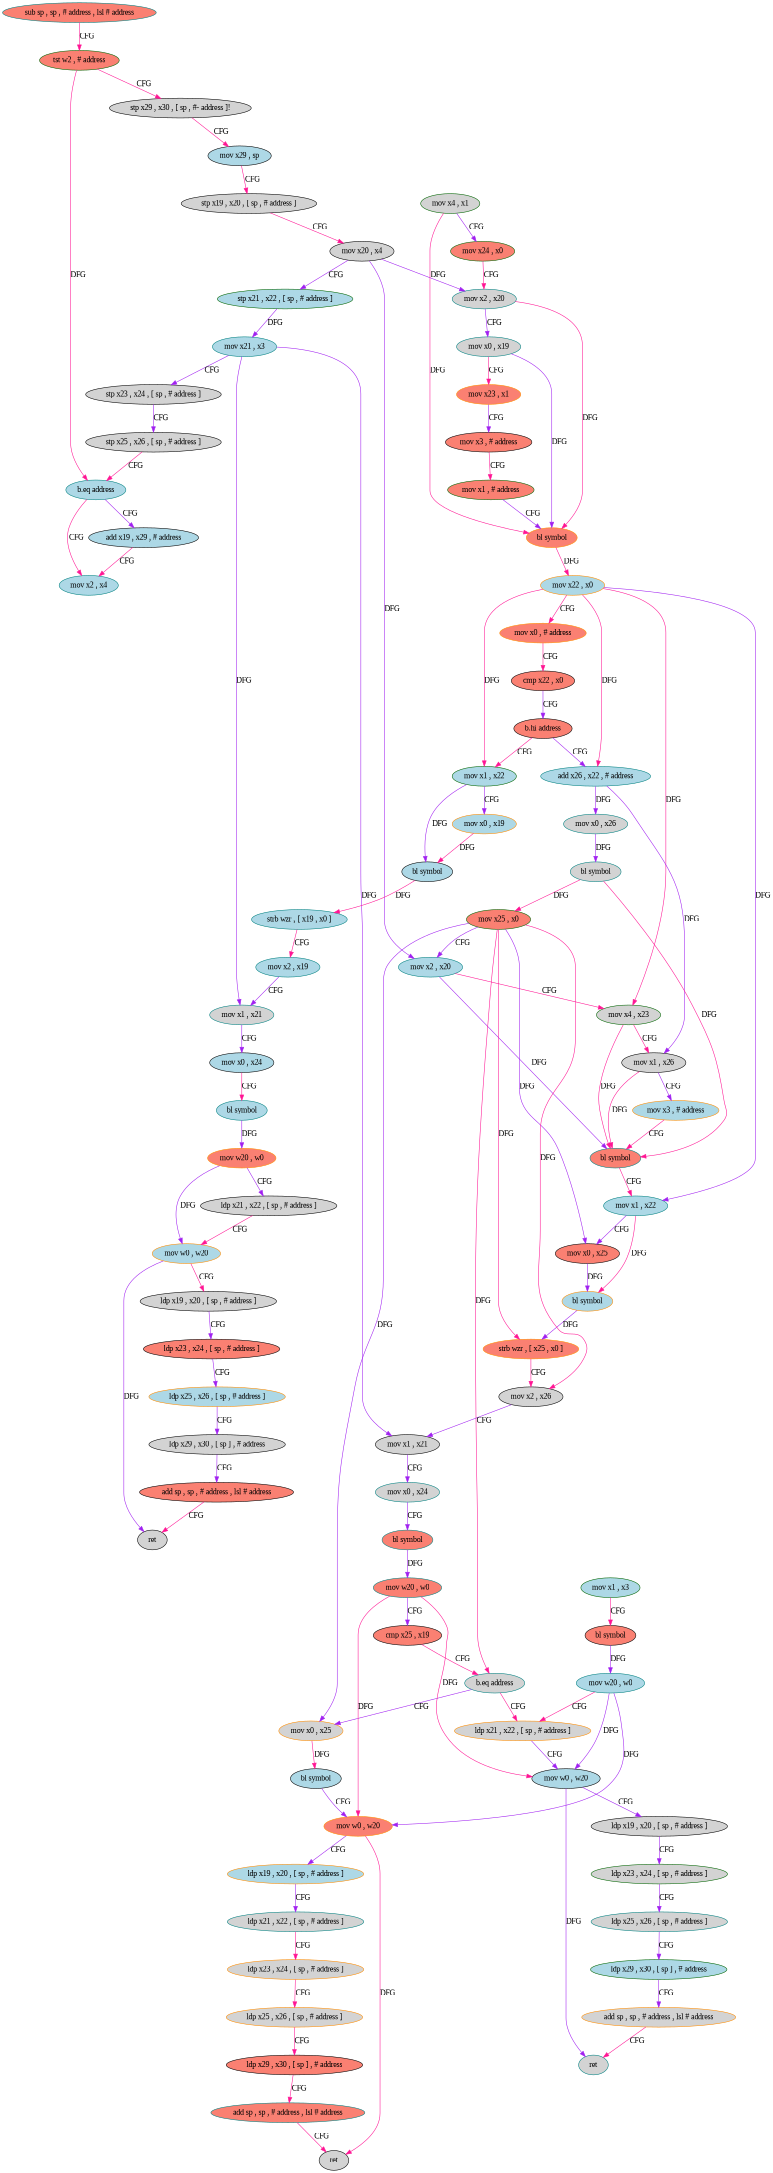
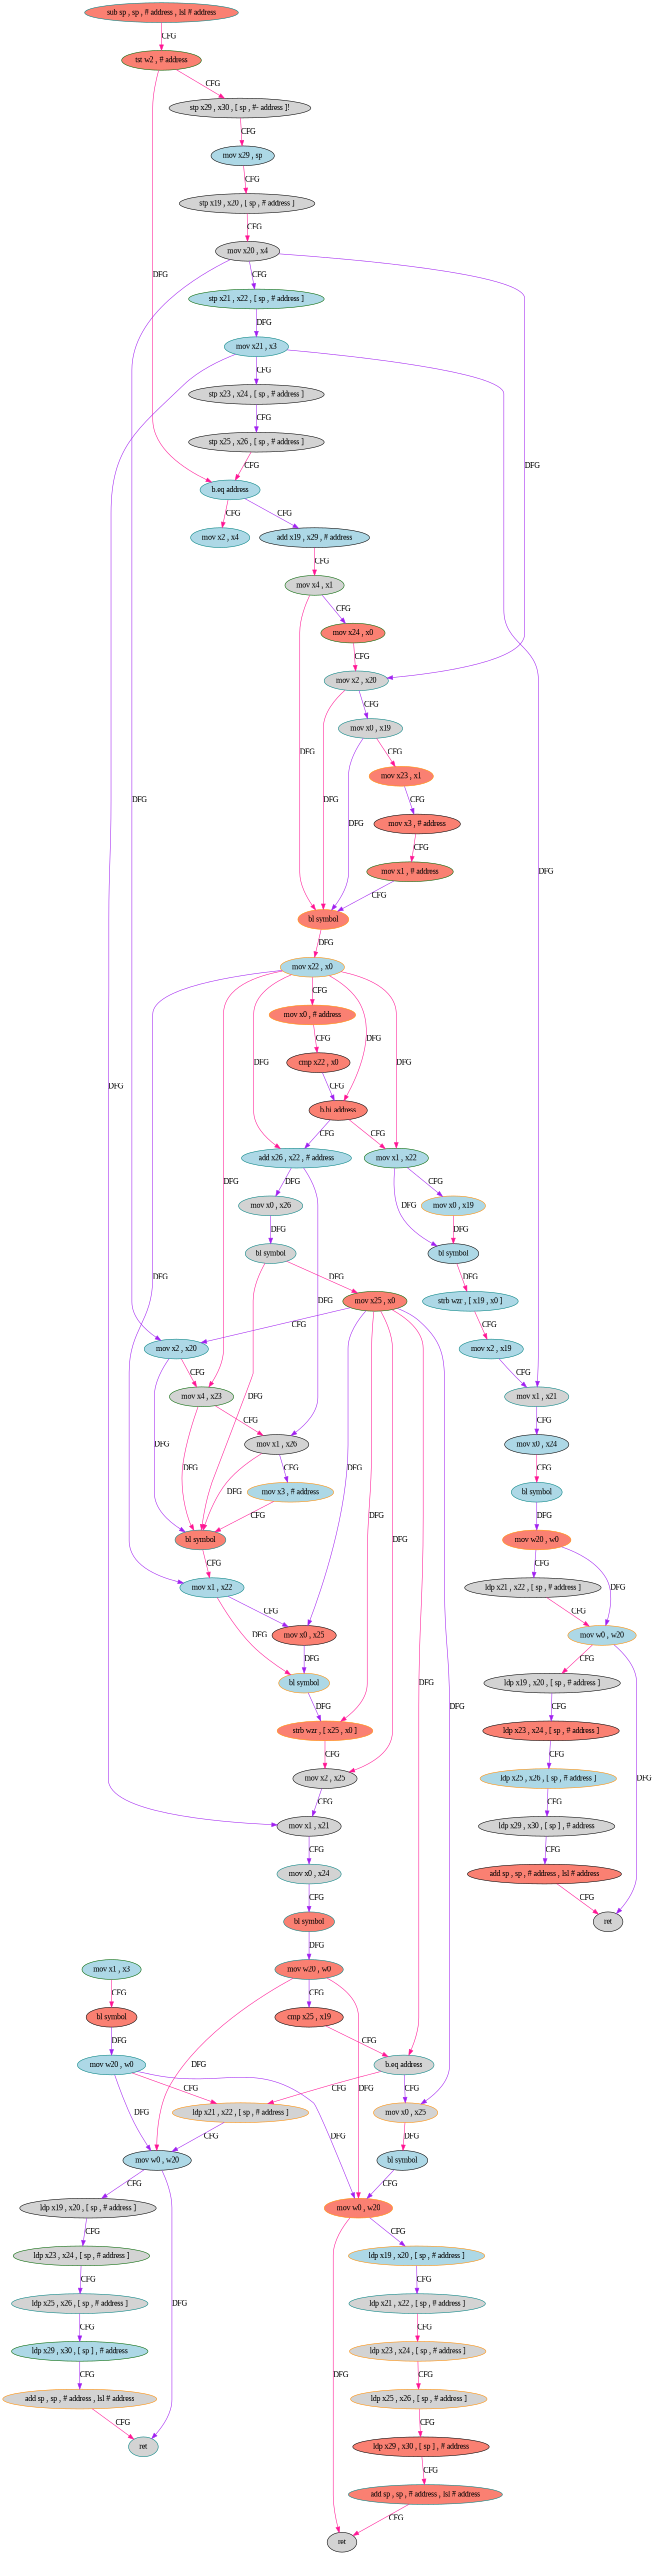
edge "add x19 , x29 , # address" -> "mov x2 , x4": now "add x19 , x29 , # address" -> "mov x4 , x1"
edge "mov x22 , x0" -> "b.hi address": added, label "DFG"
node "mov x2 , x26": label "mov x2 , x26" -> "mov x2 , x25"
